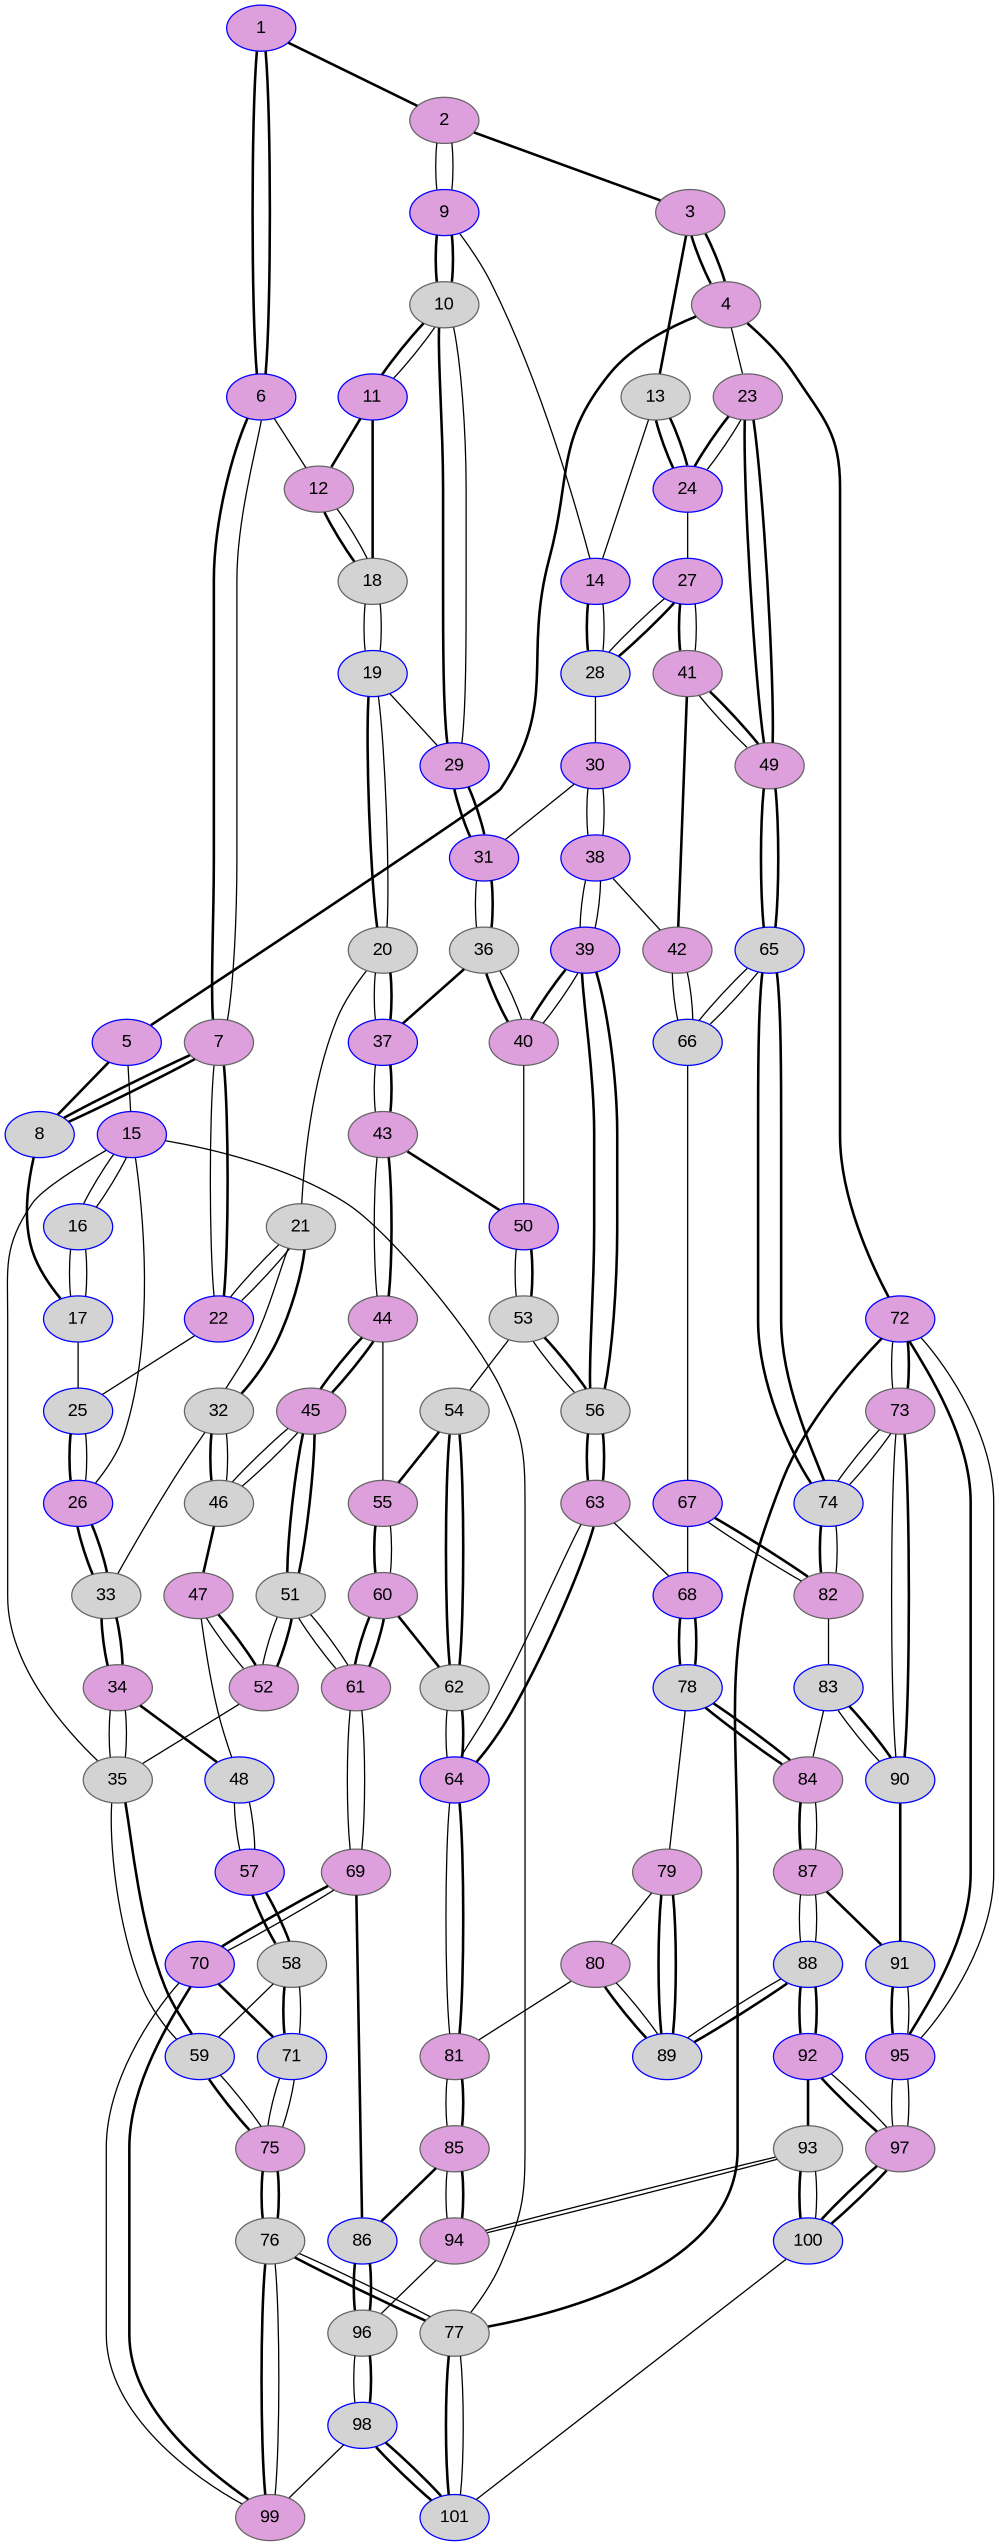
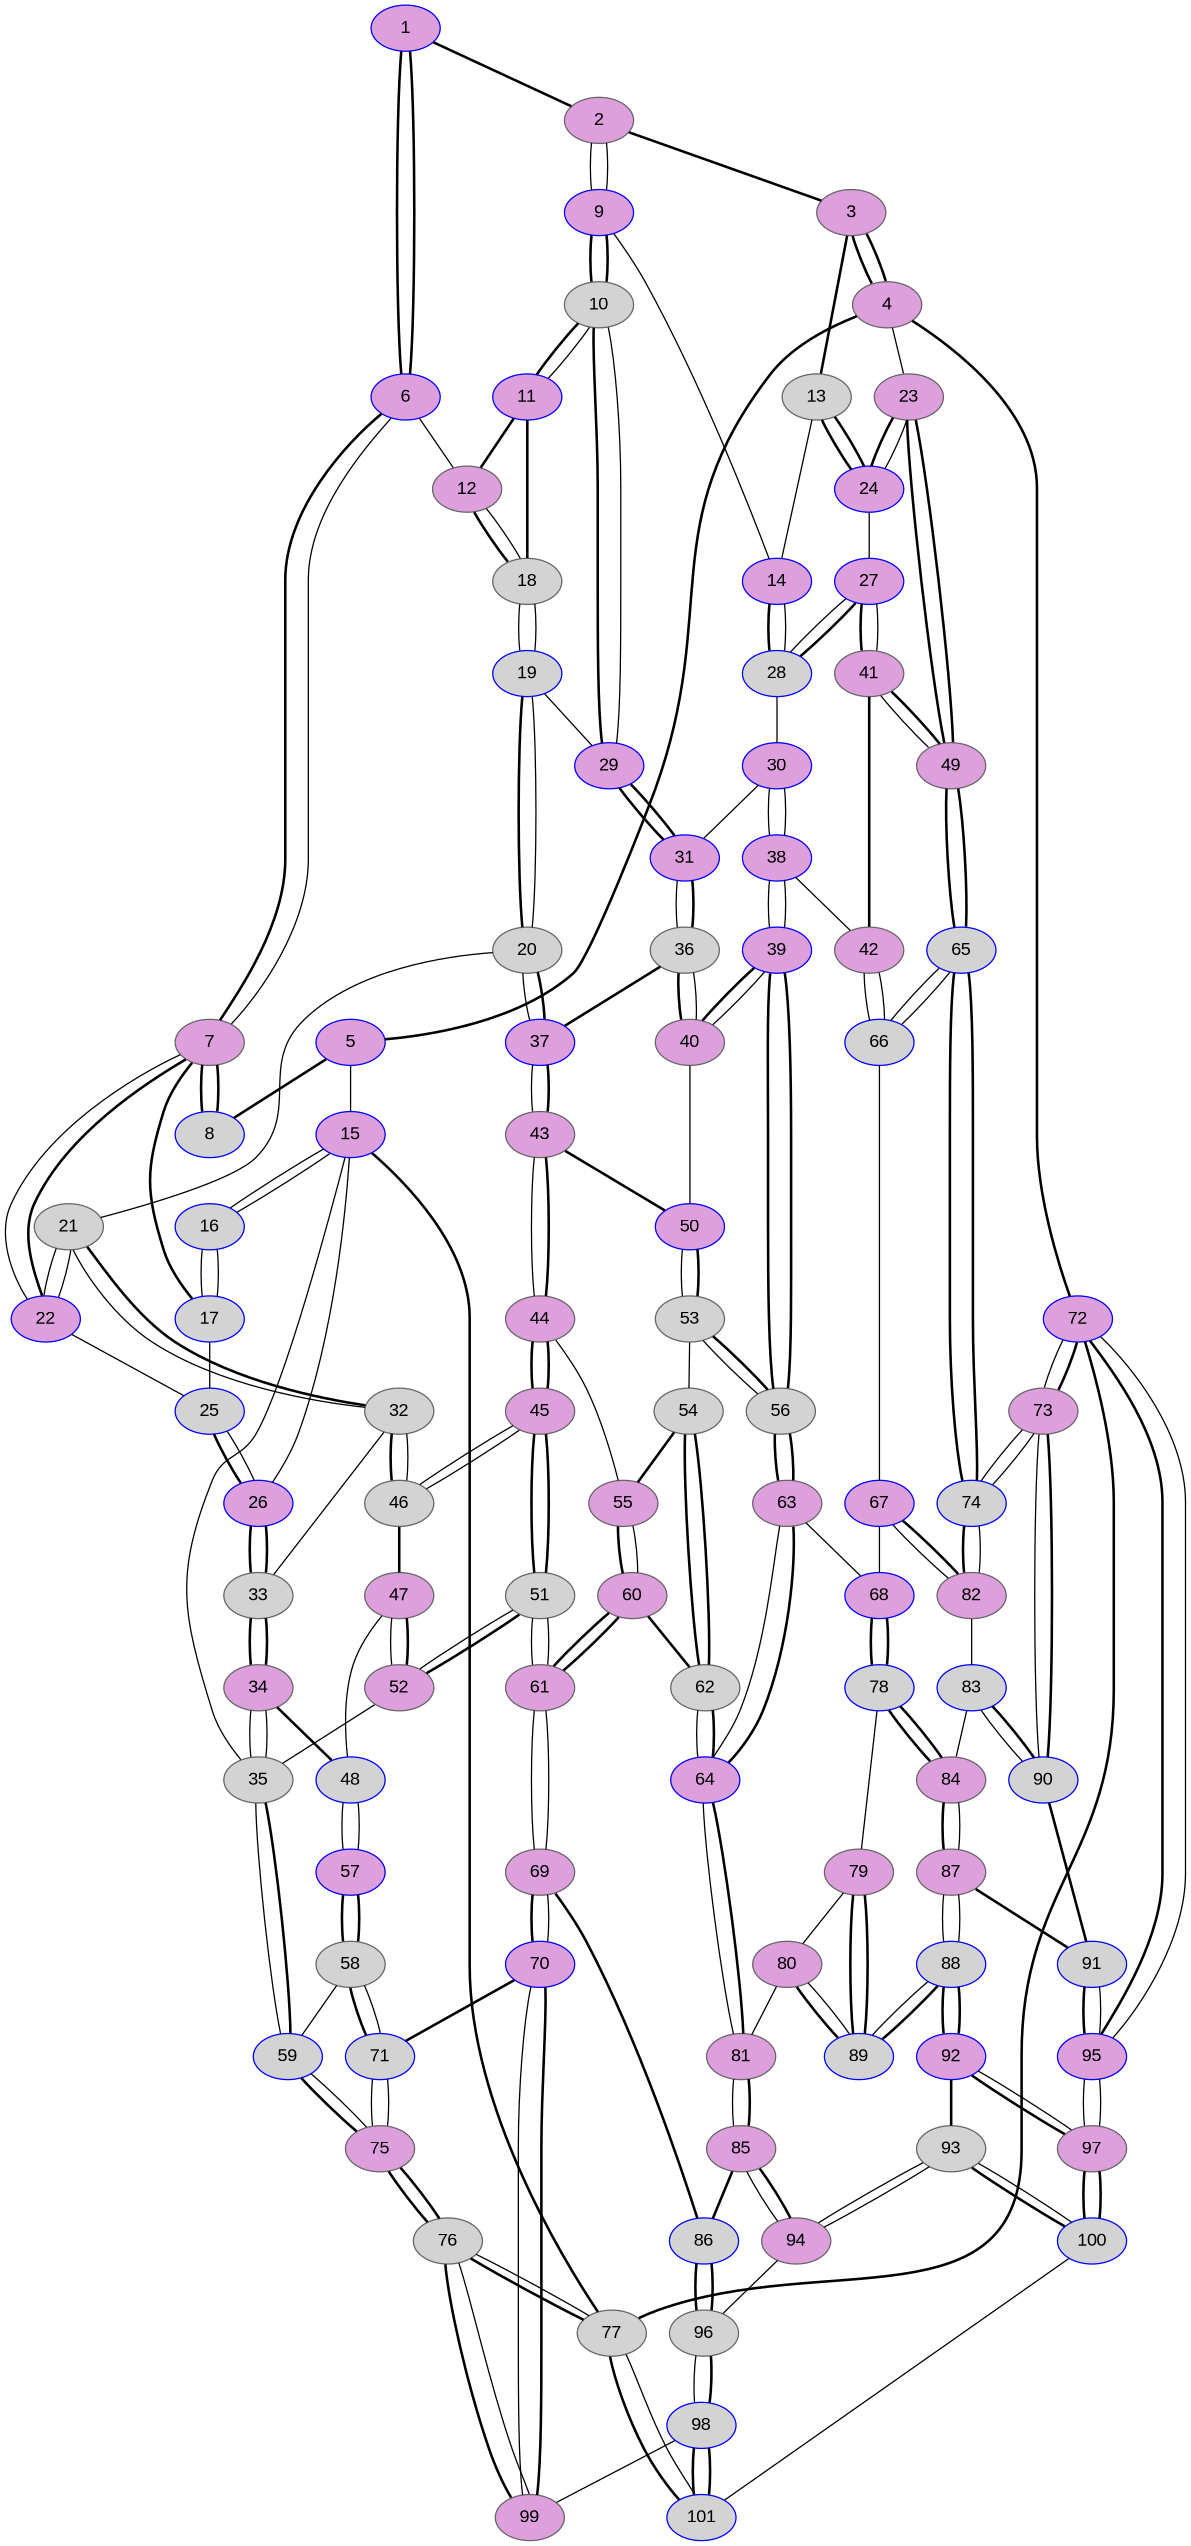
edge "8" -- "17": now "7" -- "17"
edge "15" -- "77": style solid -> bold
